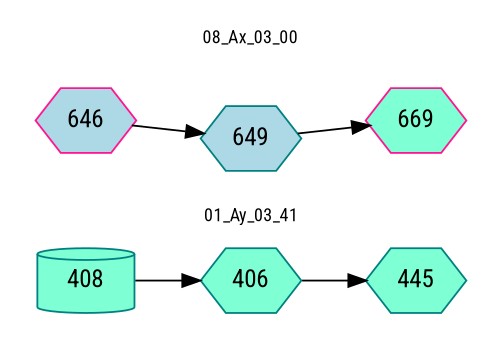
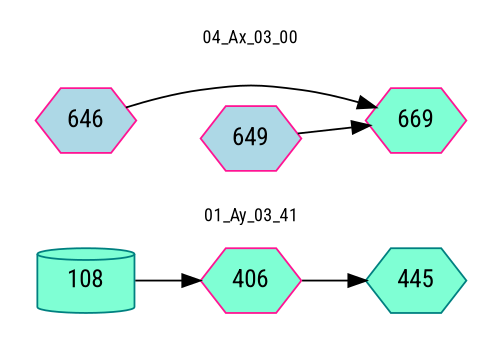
cluster "08_Ax_03_00": label "08_Ax_03_00" -> "04_Ax_03_00"
edge "646" -> "649": now "646" -> "669"
node "649": color teal -> deeppink
node "408": label "408" -> "108"
node "406": color teal -> deeppink
